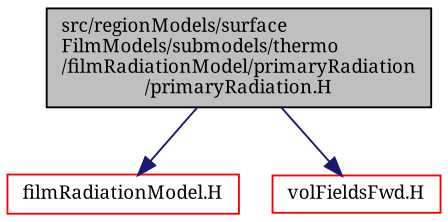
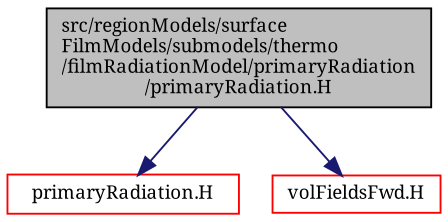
node "filmRadiationModel.H": label "filmRadiationModel.H" -> "primaryRadiation.H"
